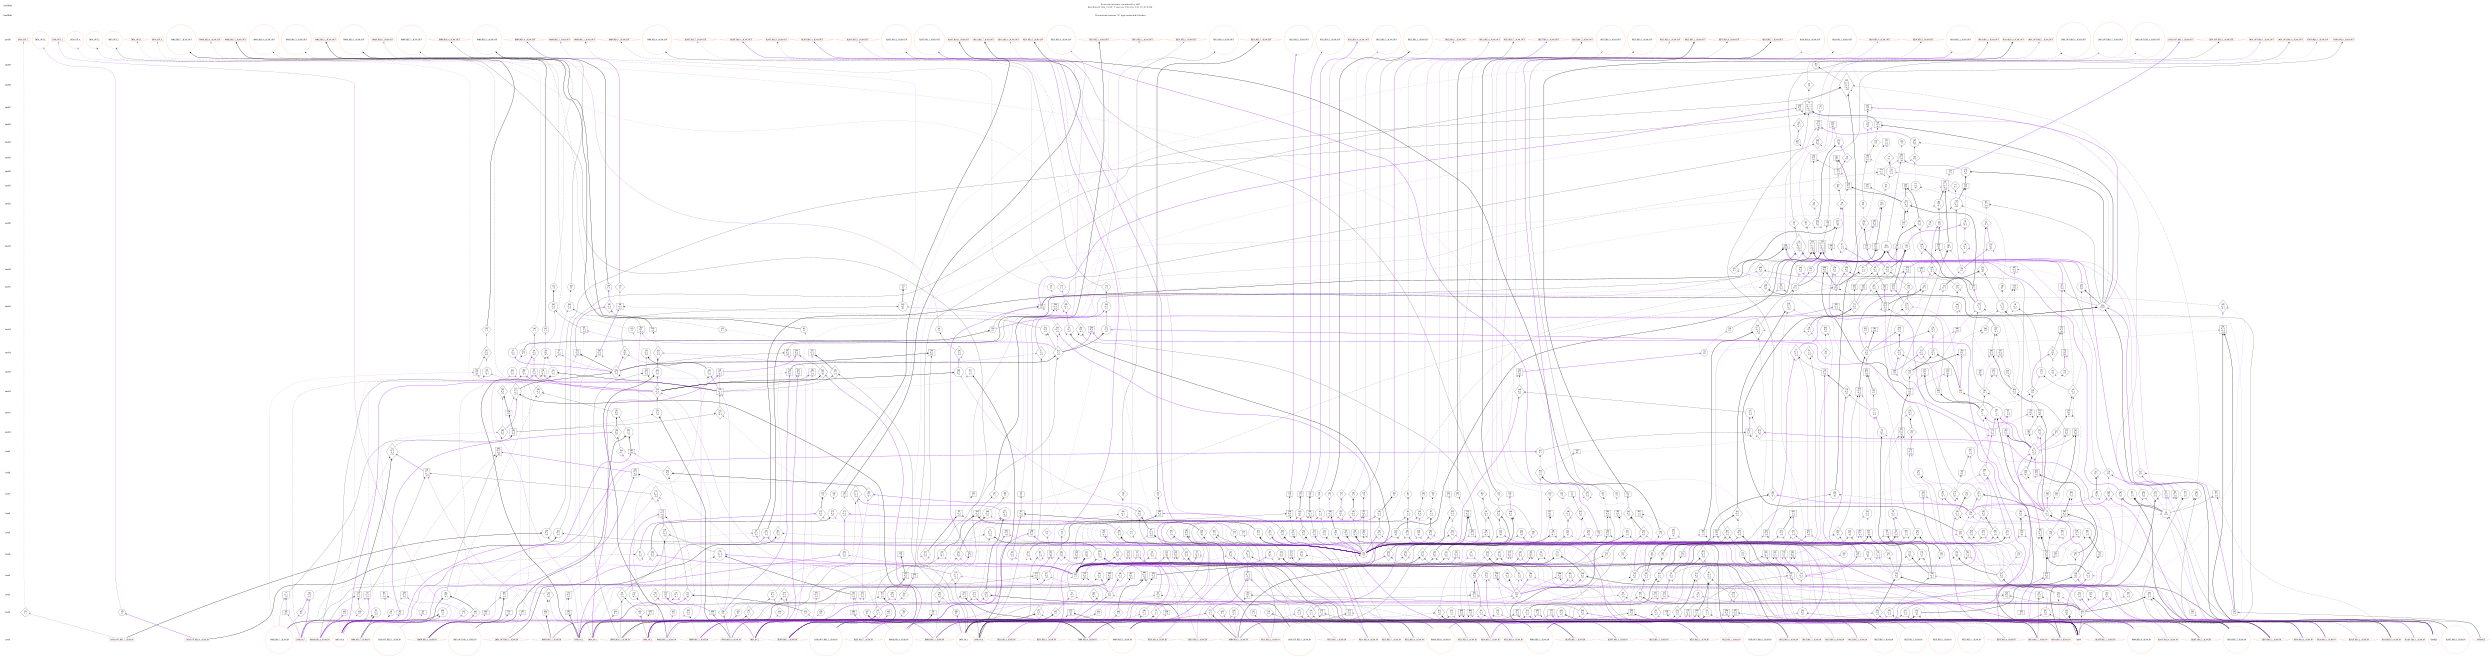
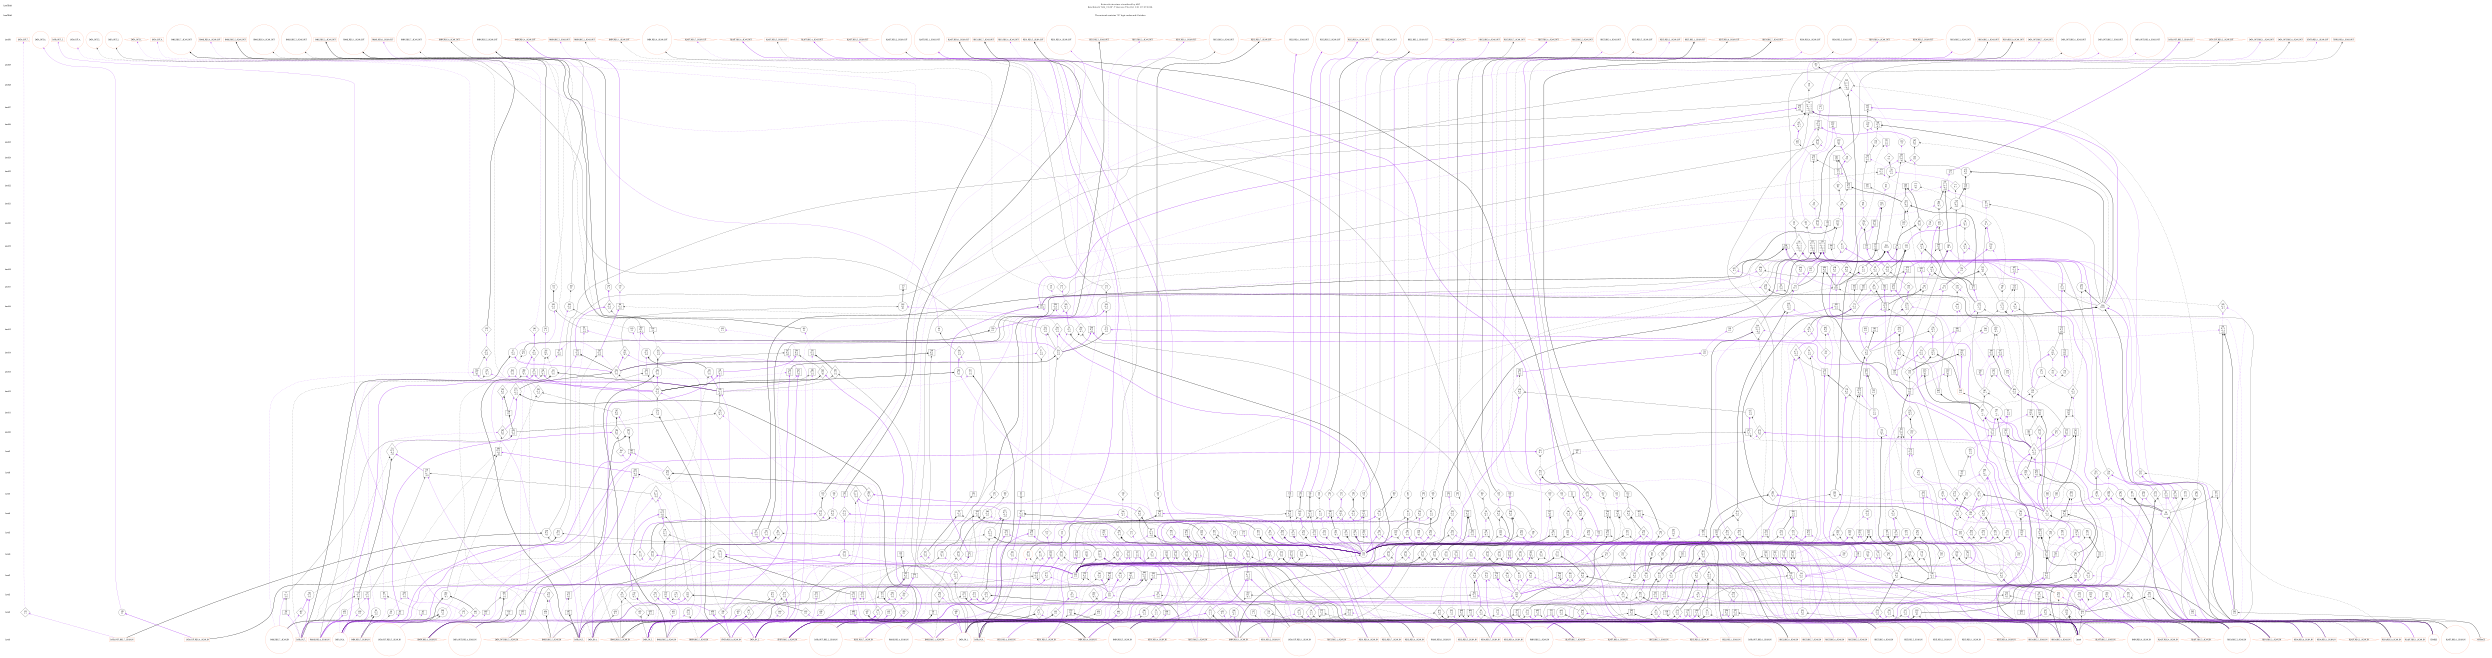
edge "356 0- 1 -0 1" -> "359 0- 1 -0 1": now "363 0- 1 -0 1" -> "359 0- 1 -0 1"
edge "DATA_IN_7_" -> "357 0- 1 -0 1": added
edge "REG4_REG_1__SCAN_IN" -> "530 0- 1 -0 1": now "REG4_REG_1__SCAN_IN" -> "528 0- 1 -0 1"
